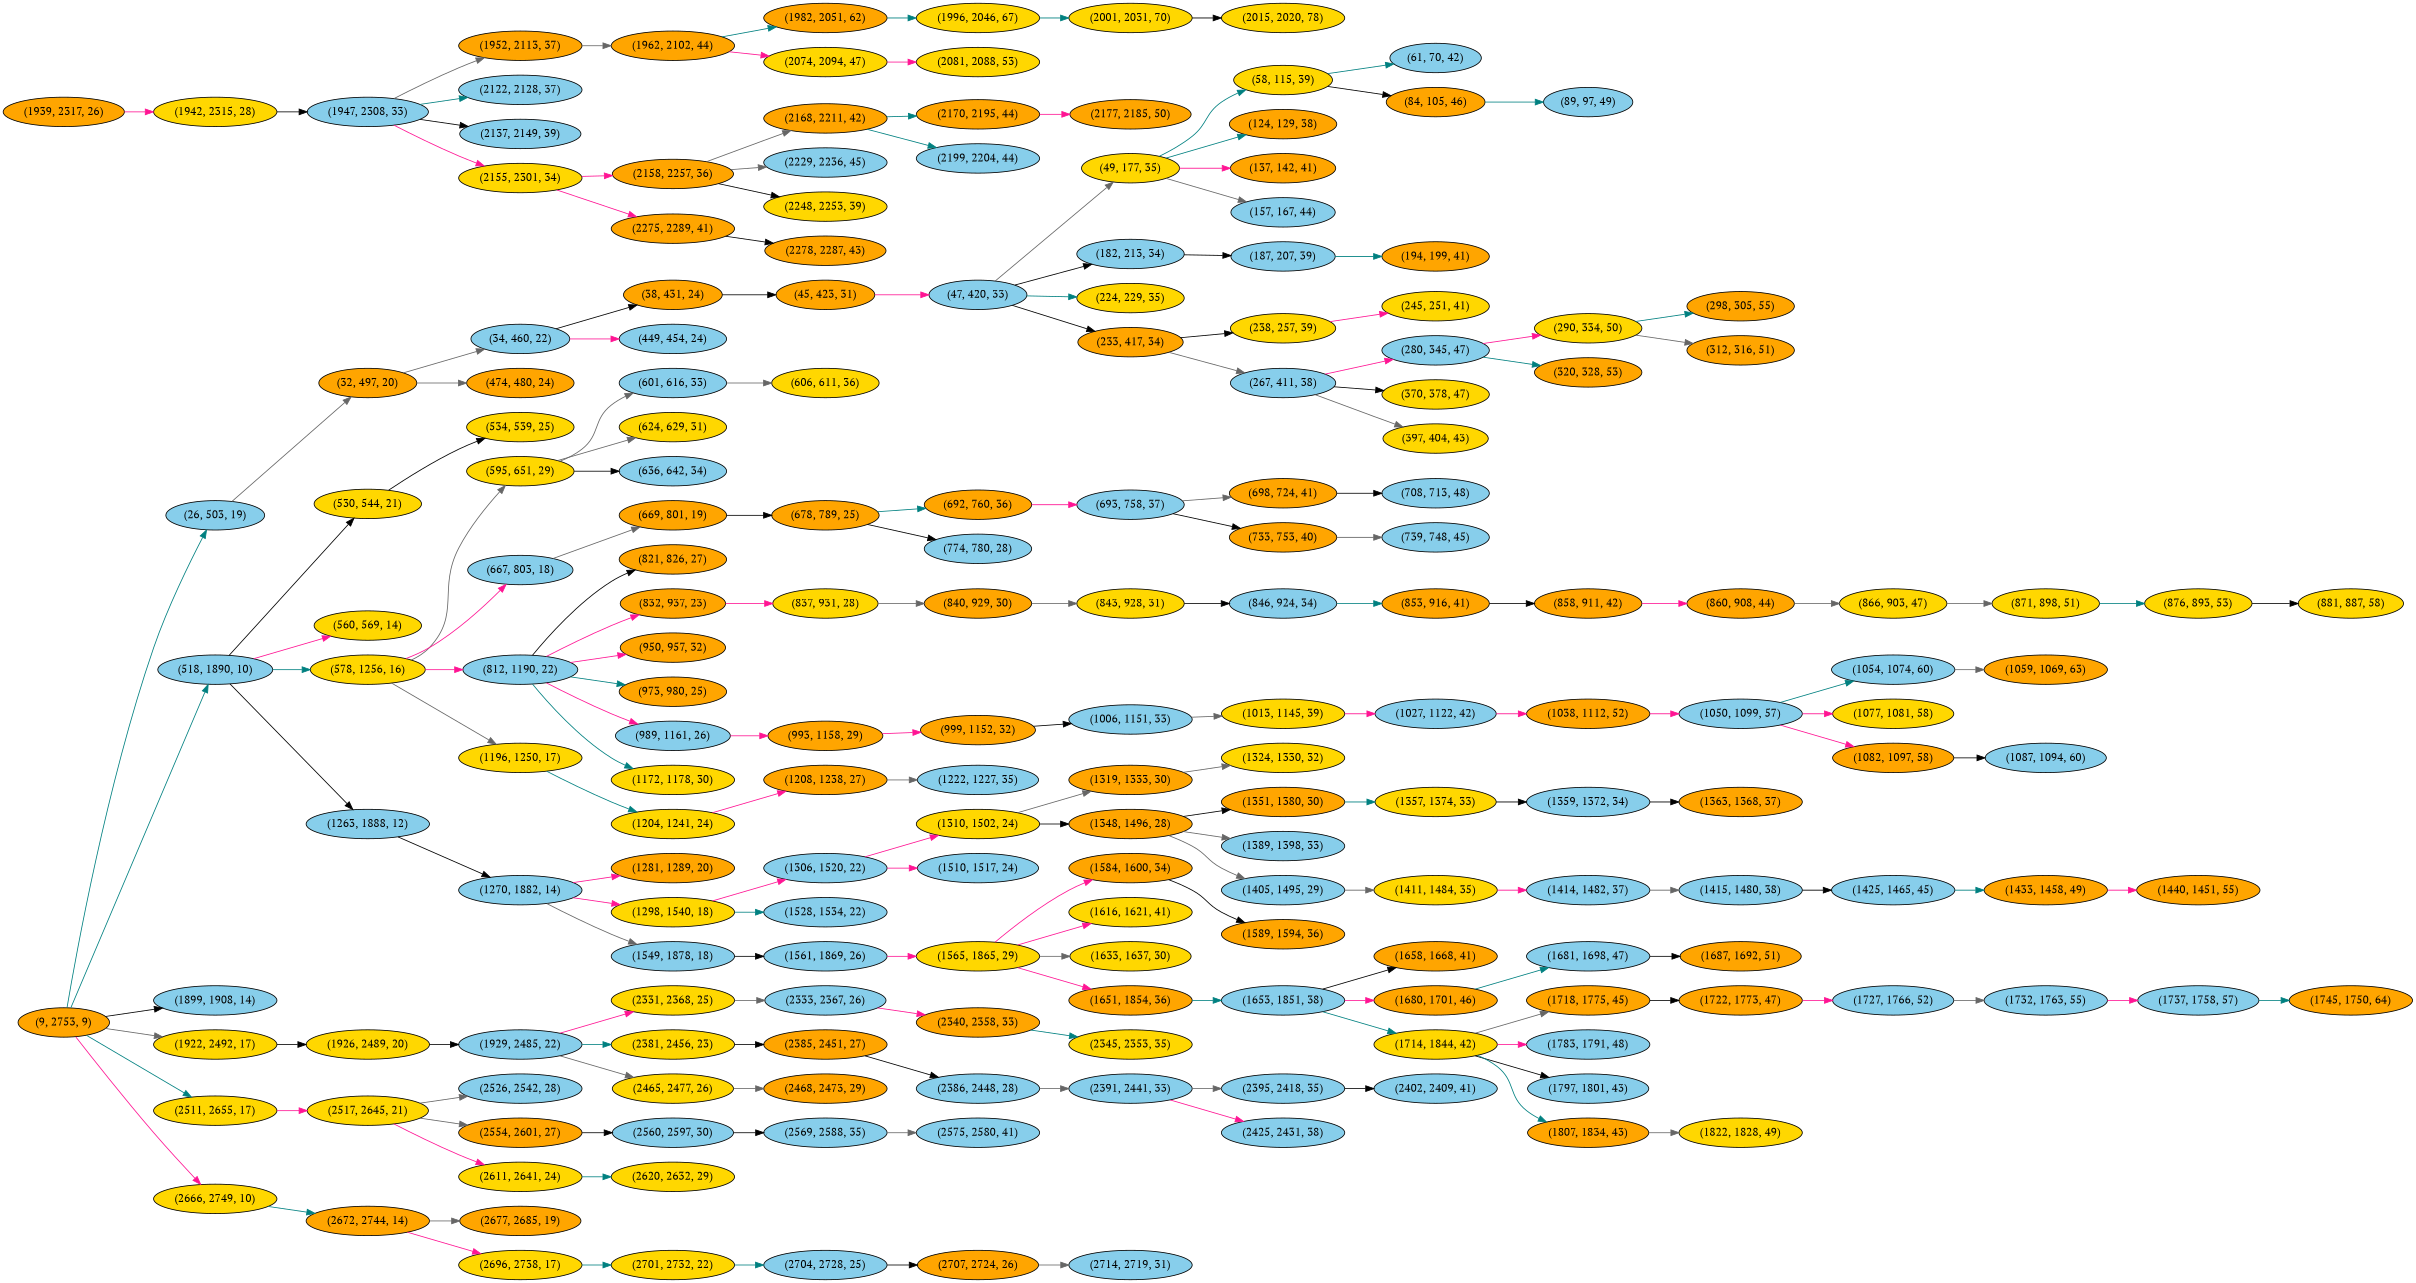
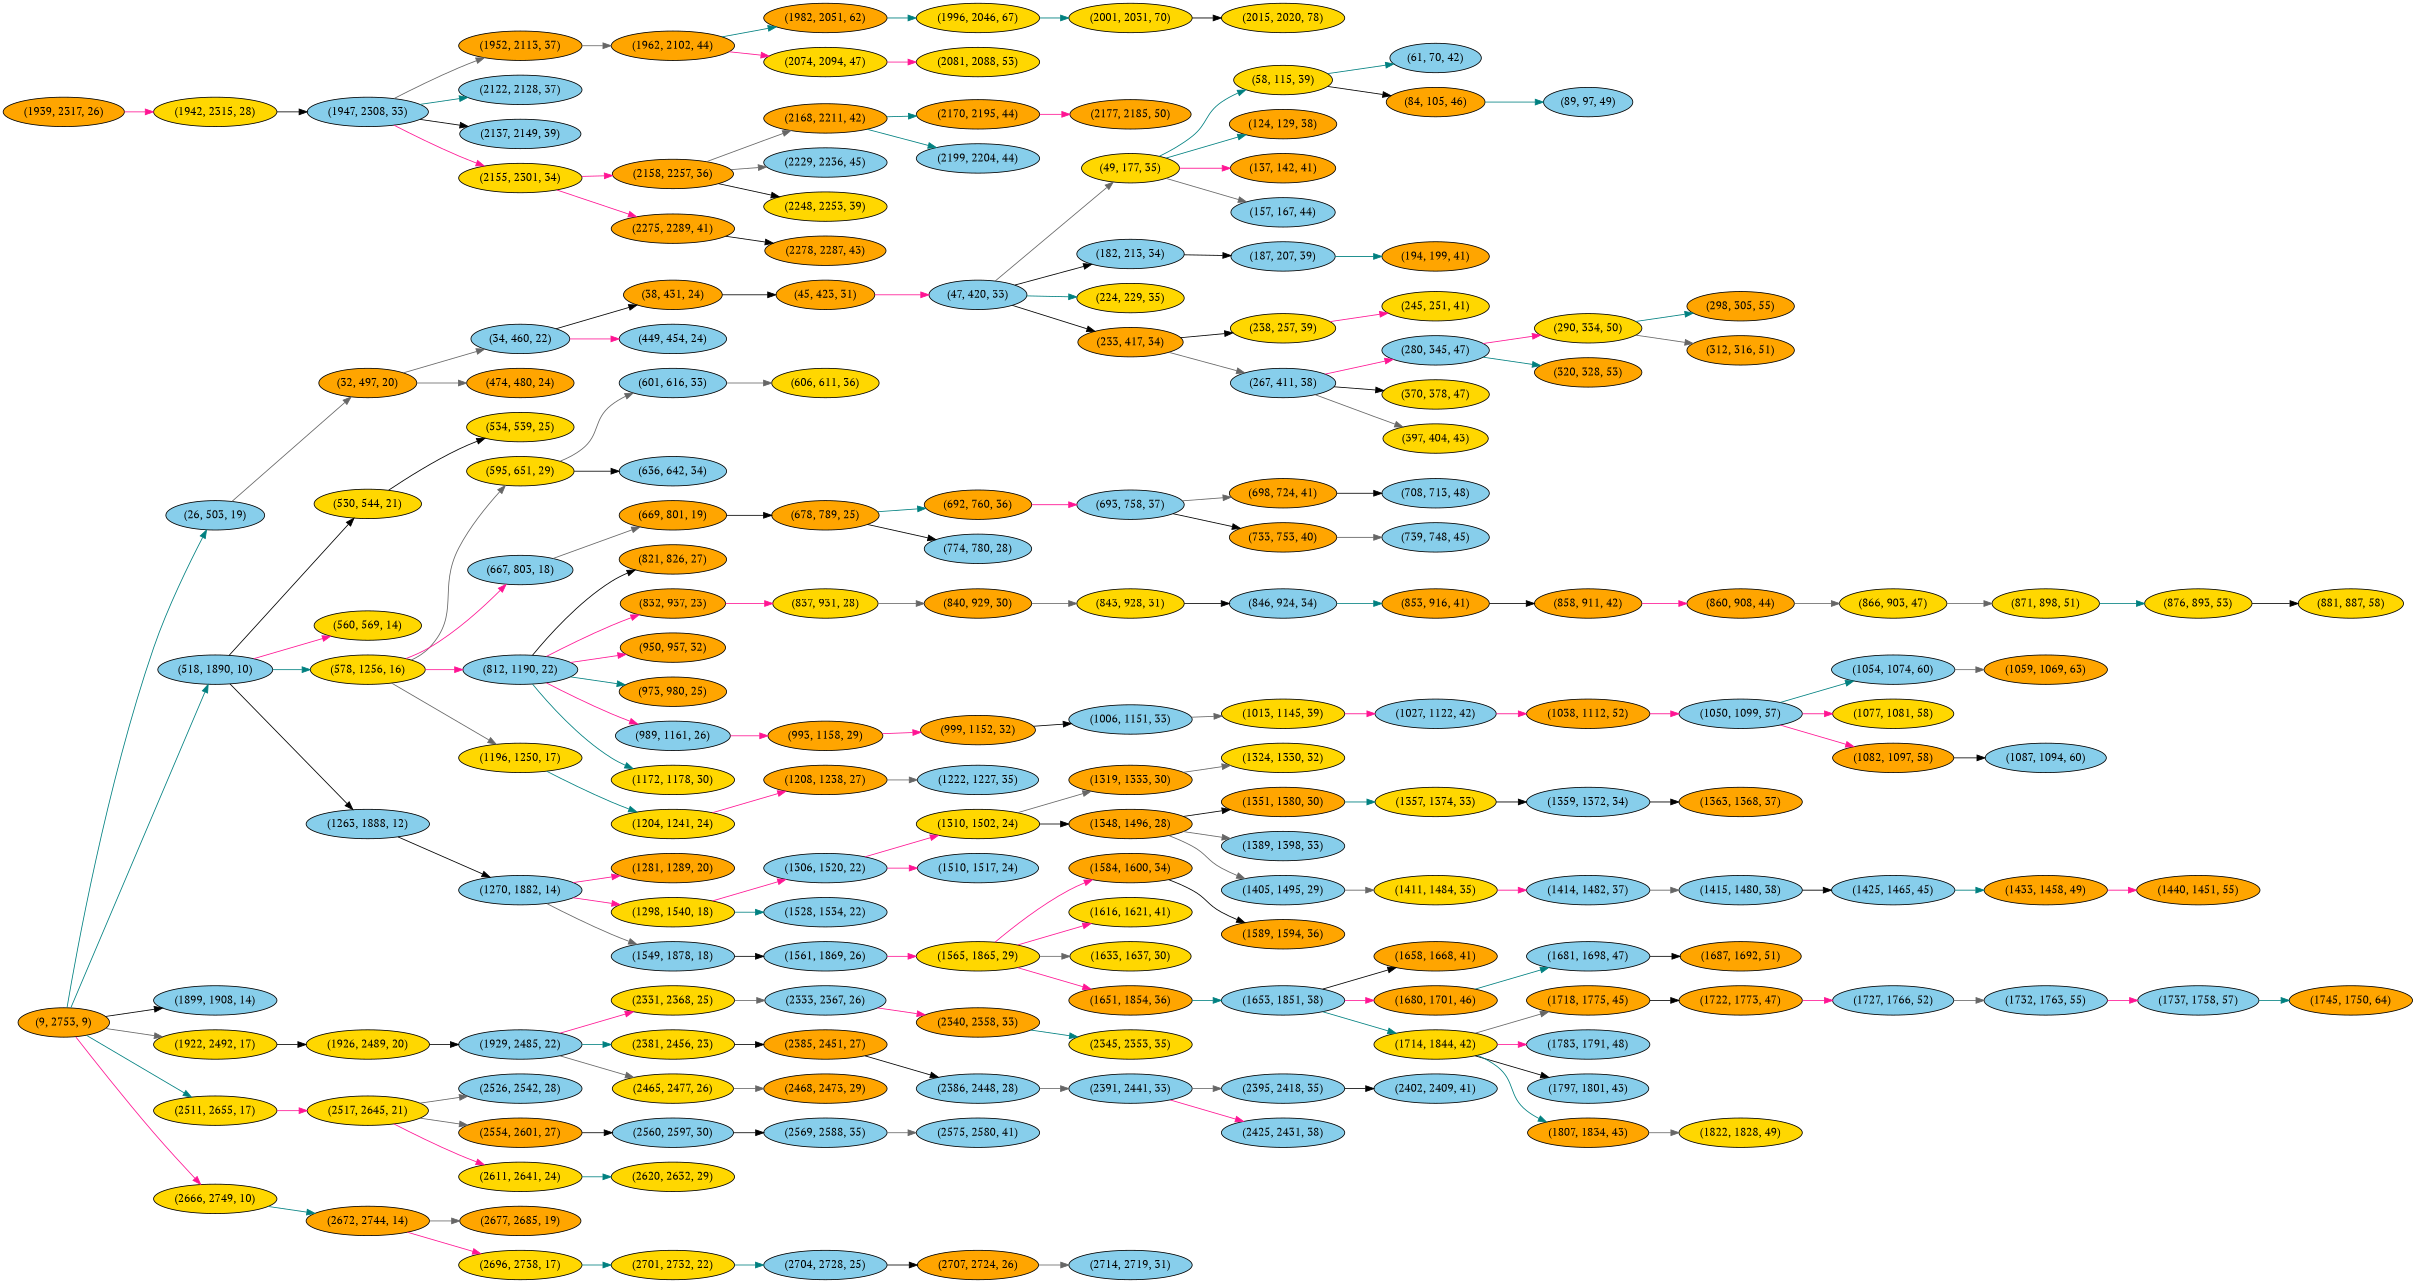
node "(624, 629, 31)": removed
